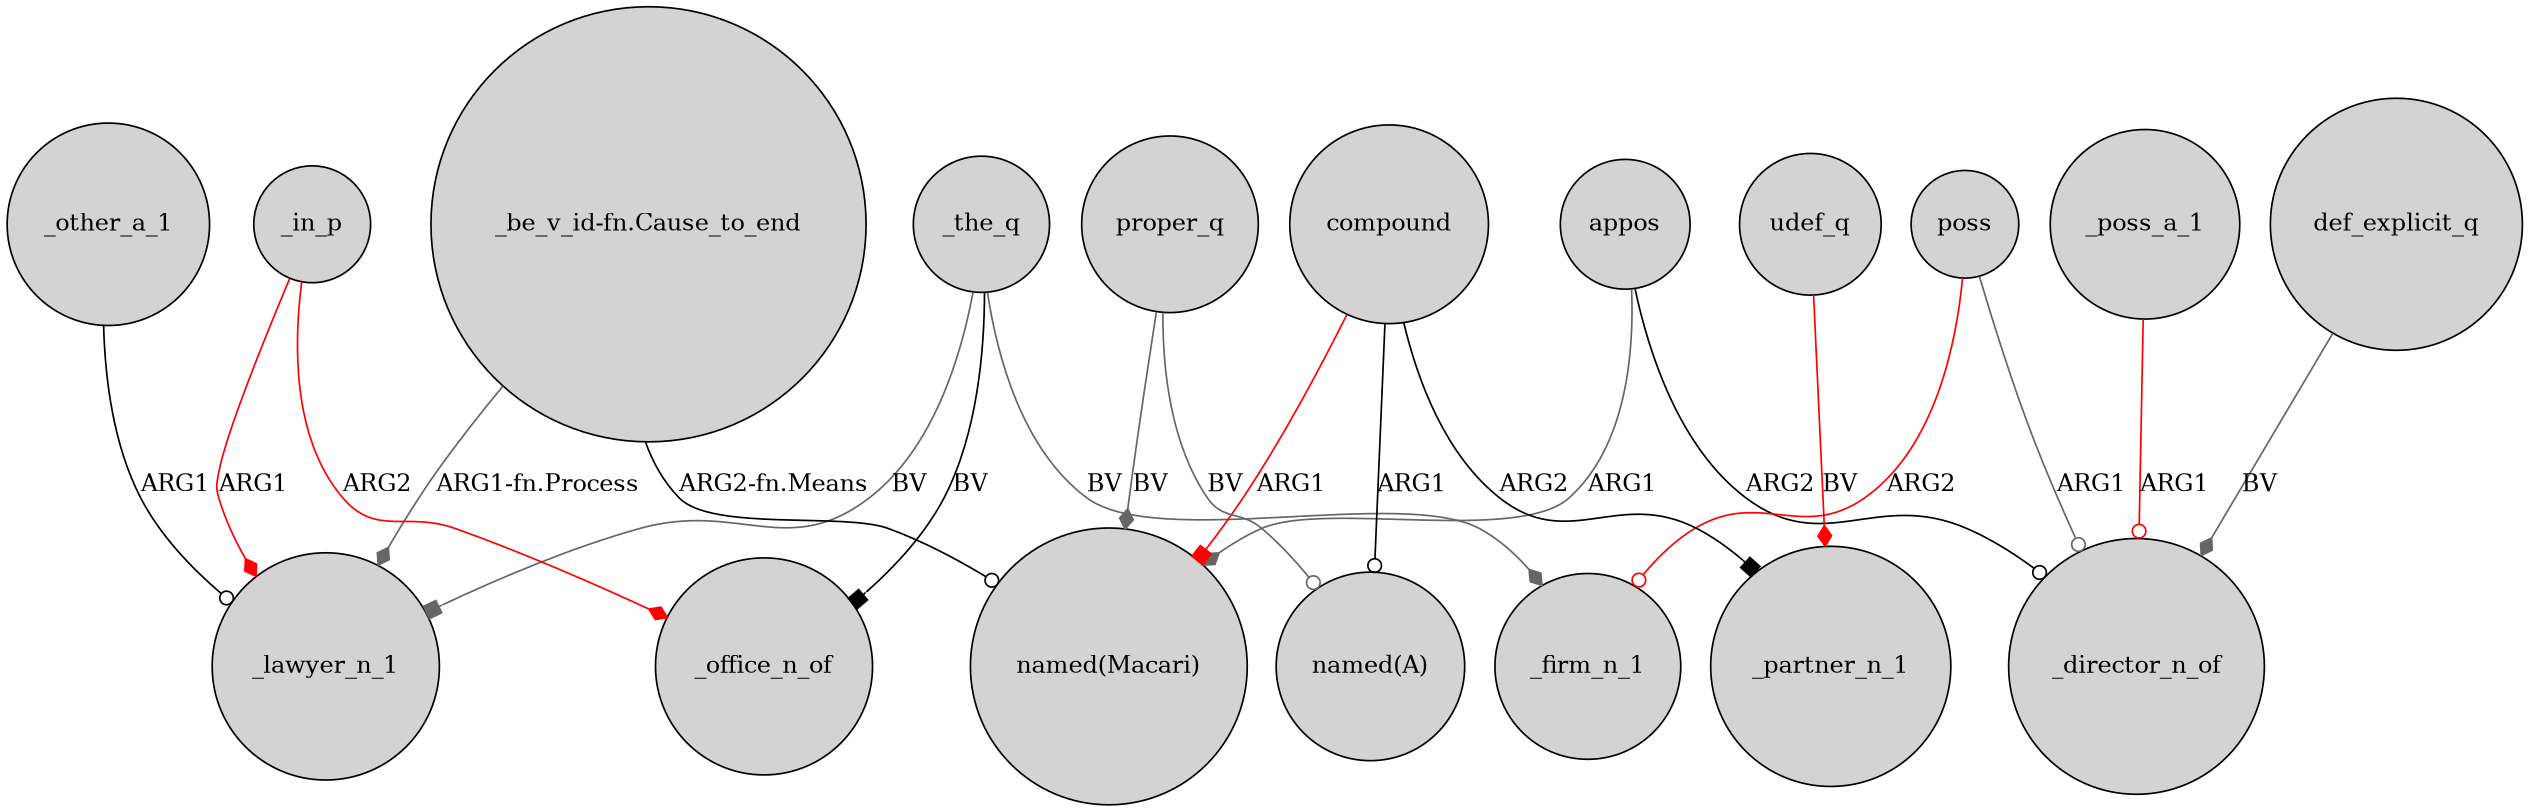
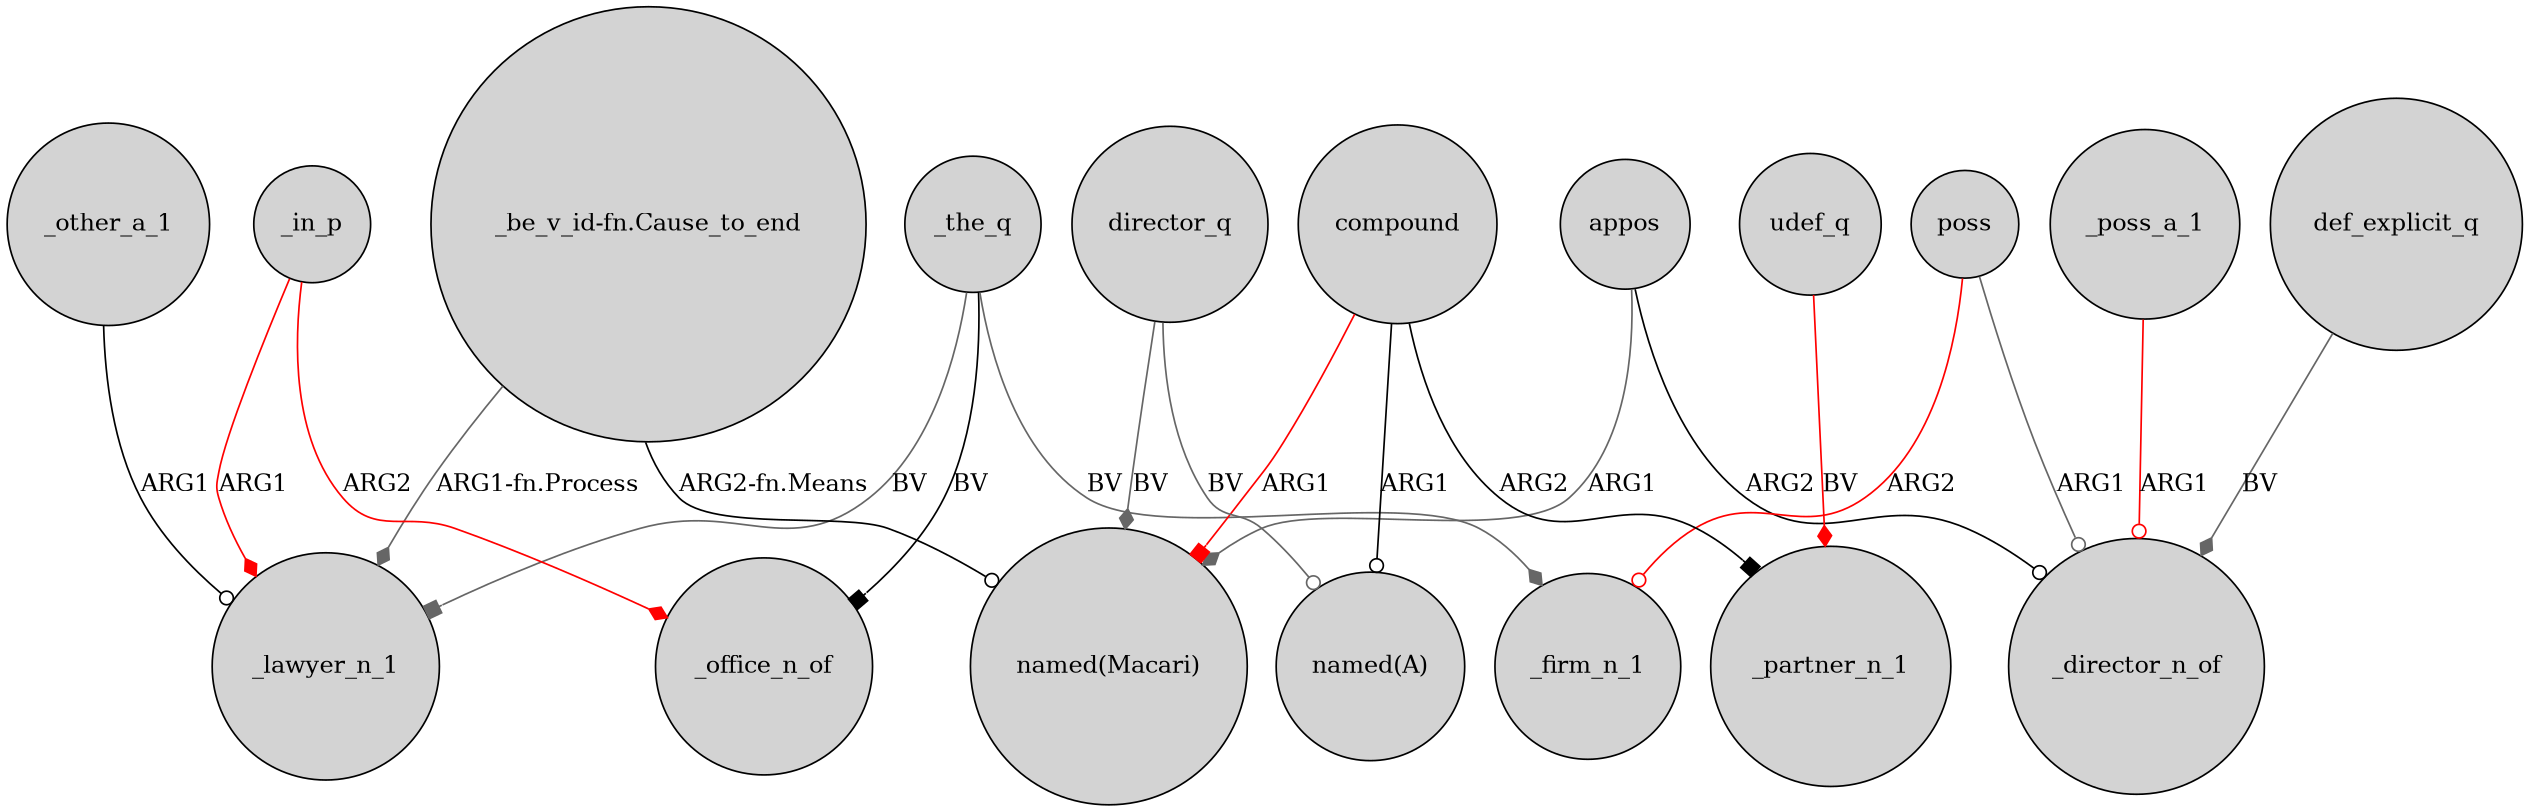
node "proper_q": label "proper_q" -> "director_q"
